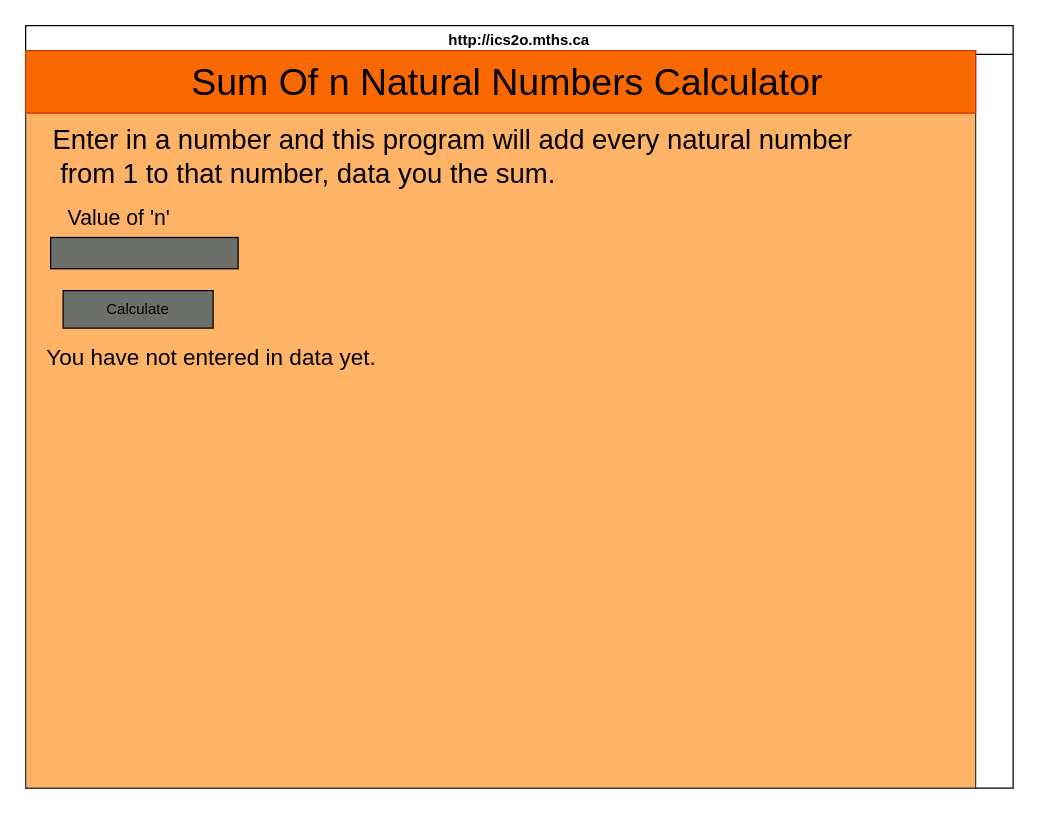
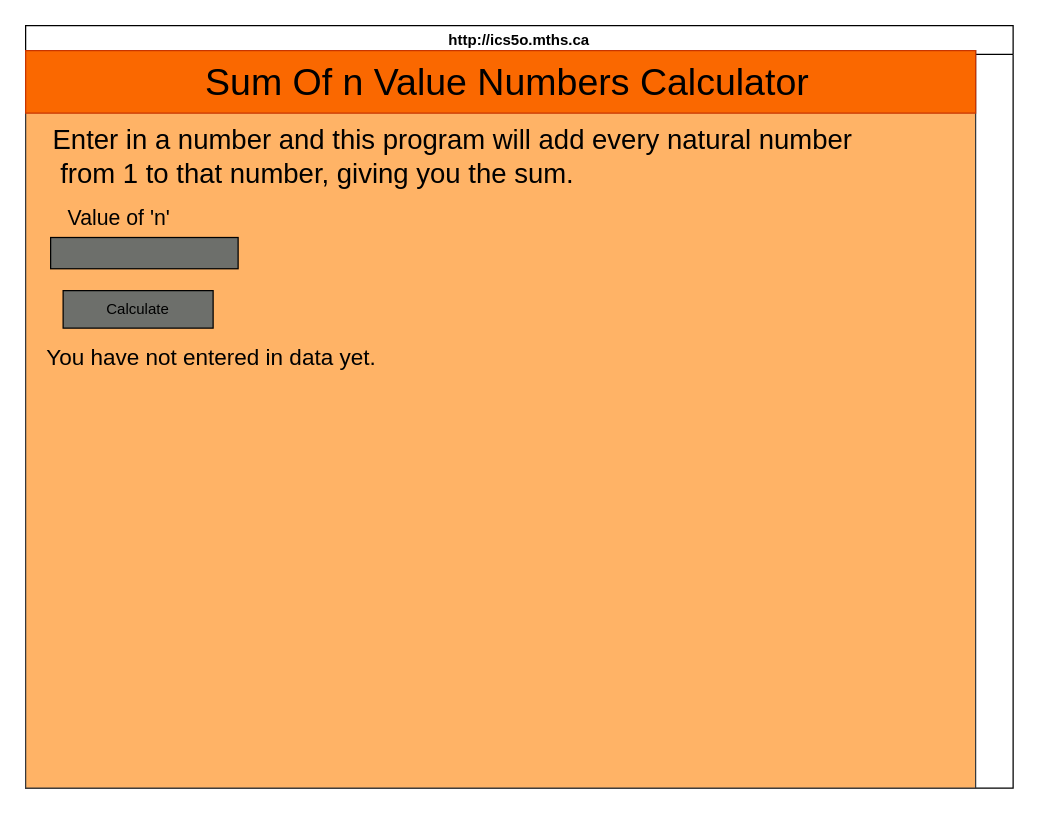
node "http://ics2o.mths.ca": label "http://ics2o.mths.ca" -> "http://ics5o.mths.ca"
node "Sum Of n Natural Numbers Calculator": label "Sum Of n Natural Numbers Calculator" -> "Sum Of n Value Numbers Calculator"
node "Enter in a number and this program will add every natural number from 1 to that number, data you the sum.": label "Enter in a number and this program will add every natural number from 1 to that number, data you the sum." -> "Enter in a number and this program will add every natural number from 1 to that number, giving you the sum."
